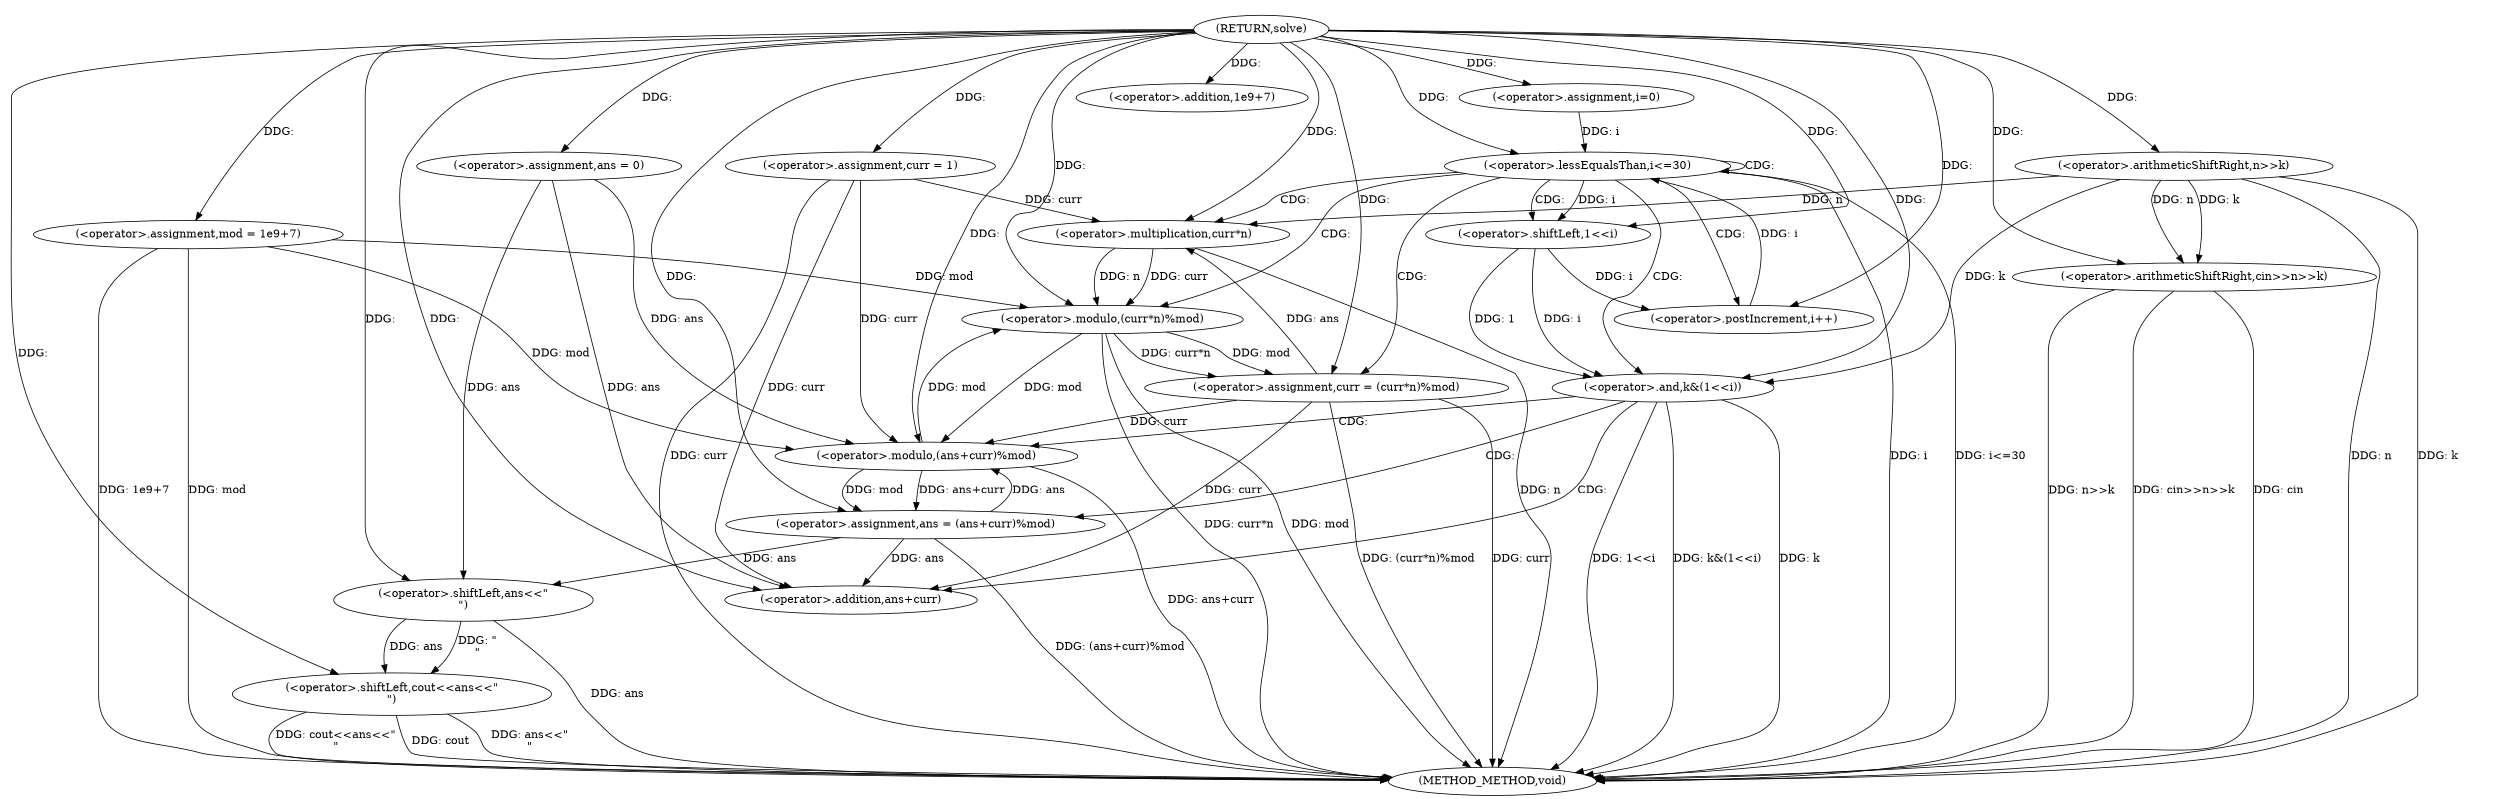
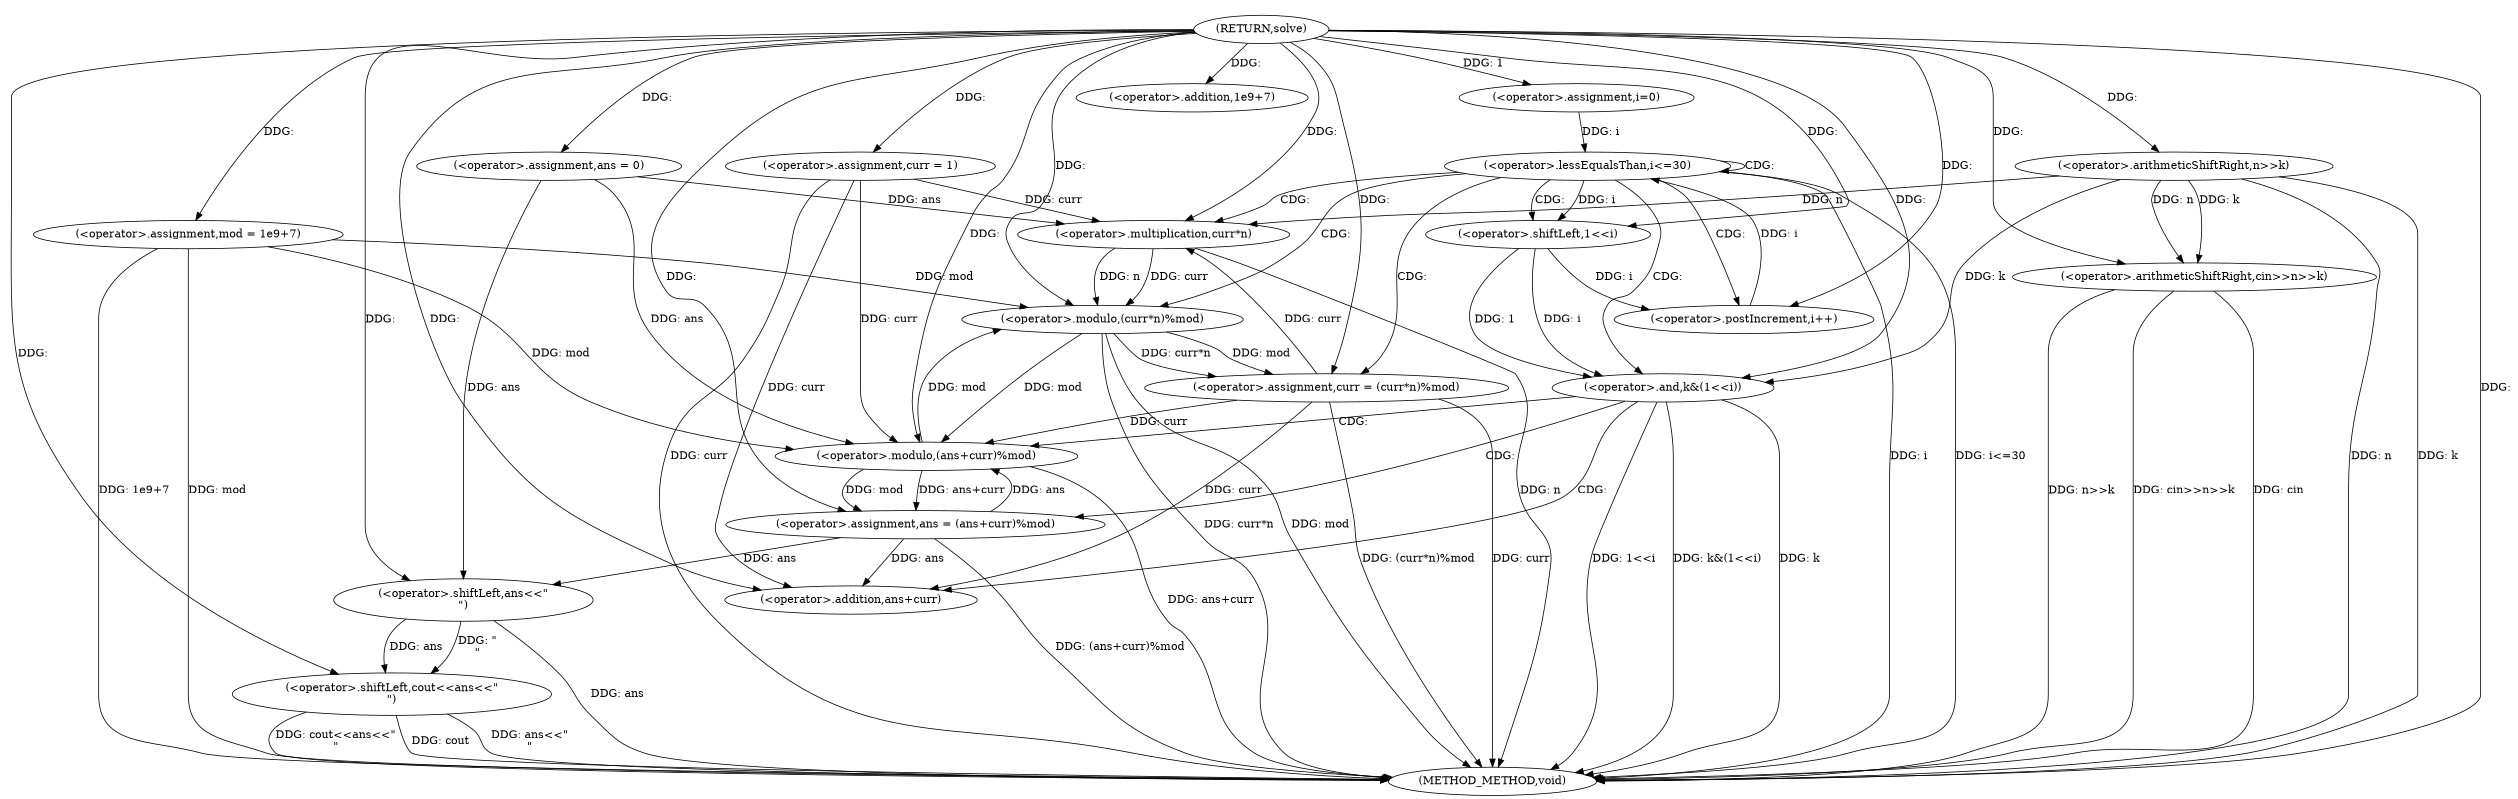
edge "(RETURN,solve)" -> "(<operator>.assignment,i=0)": label "DDG: " -> "DDG: 1"
edge "(RETURN,solve)" -> "(<operator>.lessEqualsThan,i<=30)": now "(RETURN,solve)" -> "(METHOD_METHOD,void)"
edge "(<operator>.assignment,curr = (curr*n)%mod)" -> "(<operator>.multiplication,curr*n)": label "DDG: ans" -> "DDG: curr"
edge "(<operator>.assignment,ans = 0)" -> "(<operator>.addition,ans+curr)": now "(<operator>.assignment,ans = 0)" -> "(<operator>.multiplication,curr*n)"
